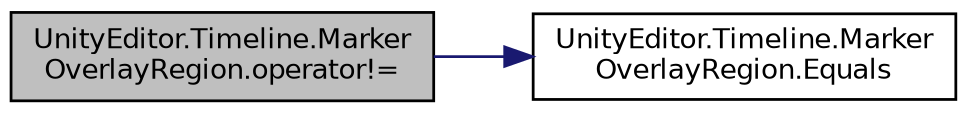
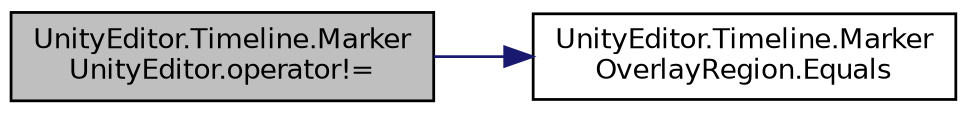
node "UnityEditor.Timeline.Marker OverlayRegion.operator!=": label "UnityEditor.Timeline.Marker OverlayRegion.operator!=" -> "UnityEditor.Timeline.Marker UnityEditor.operator!="
